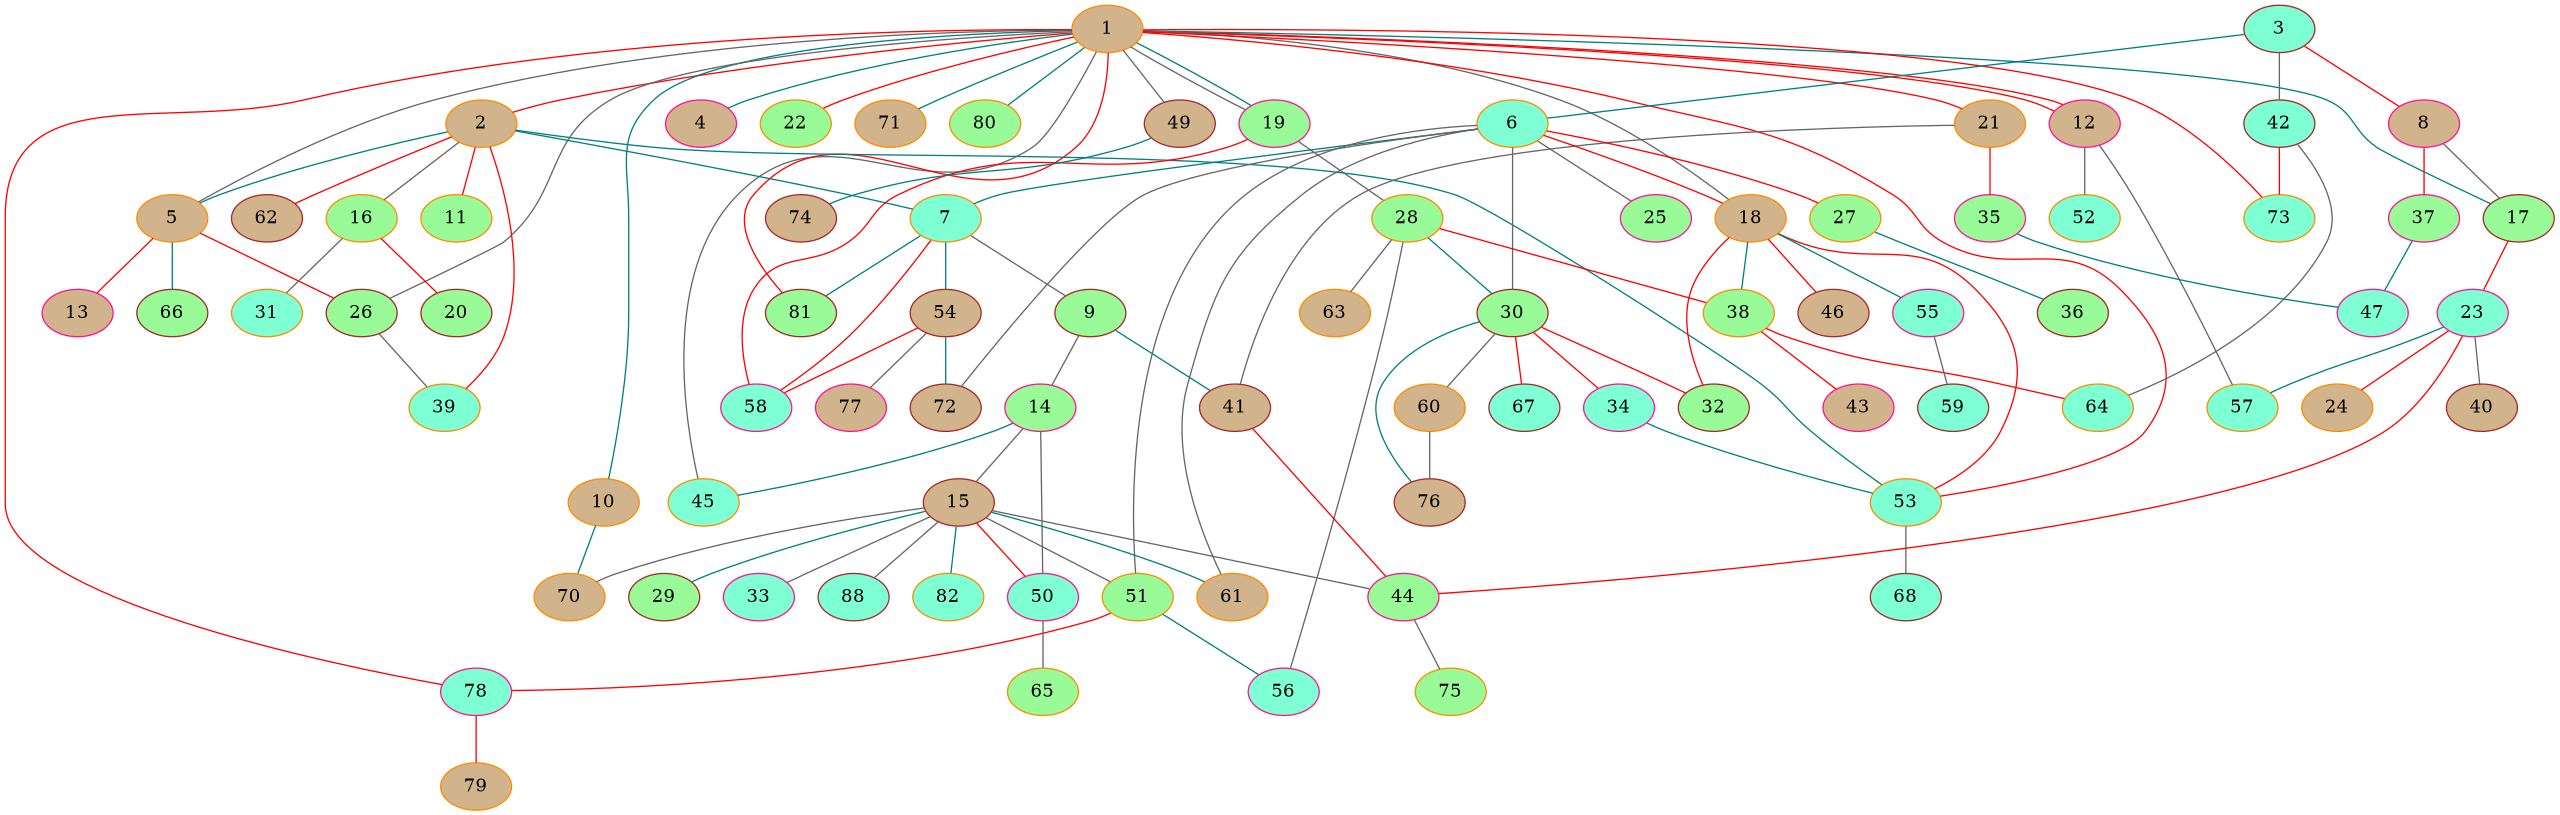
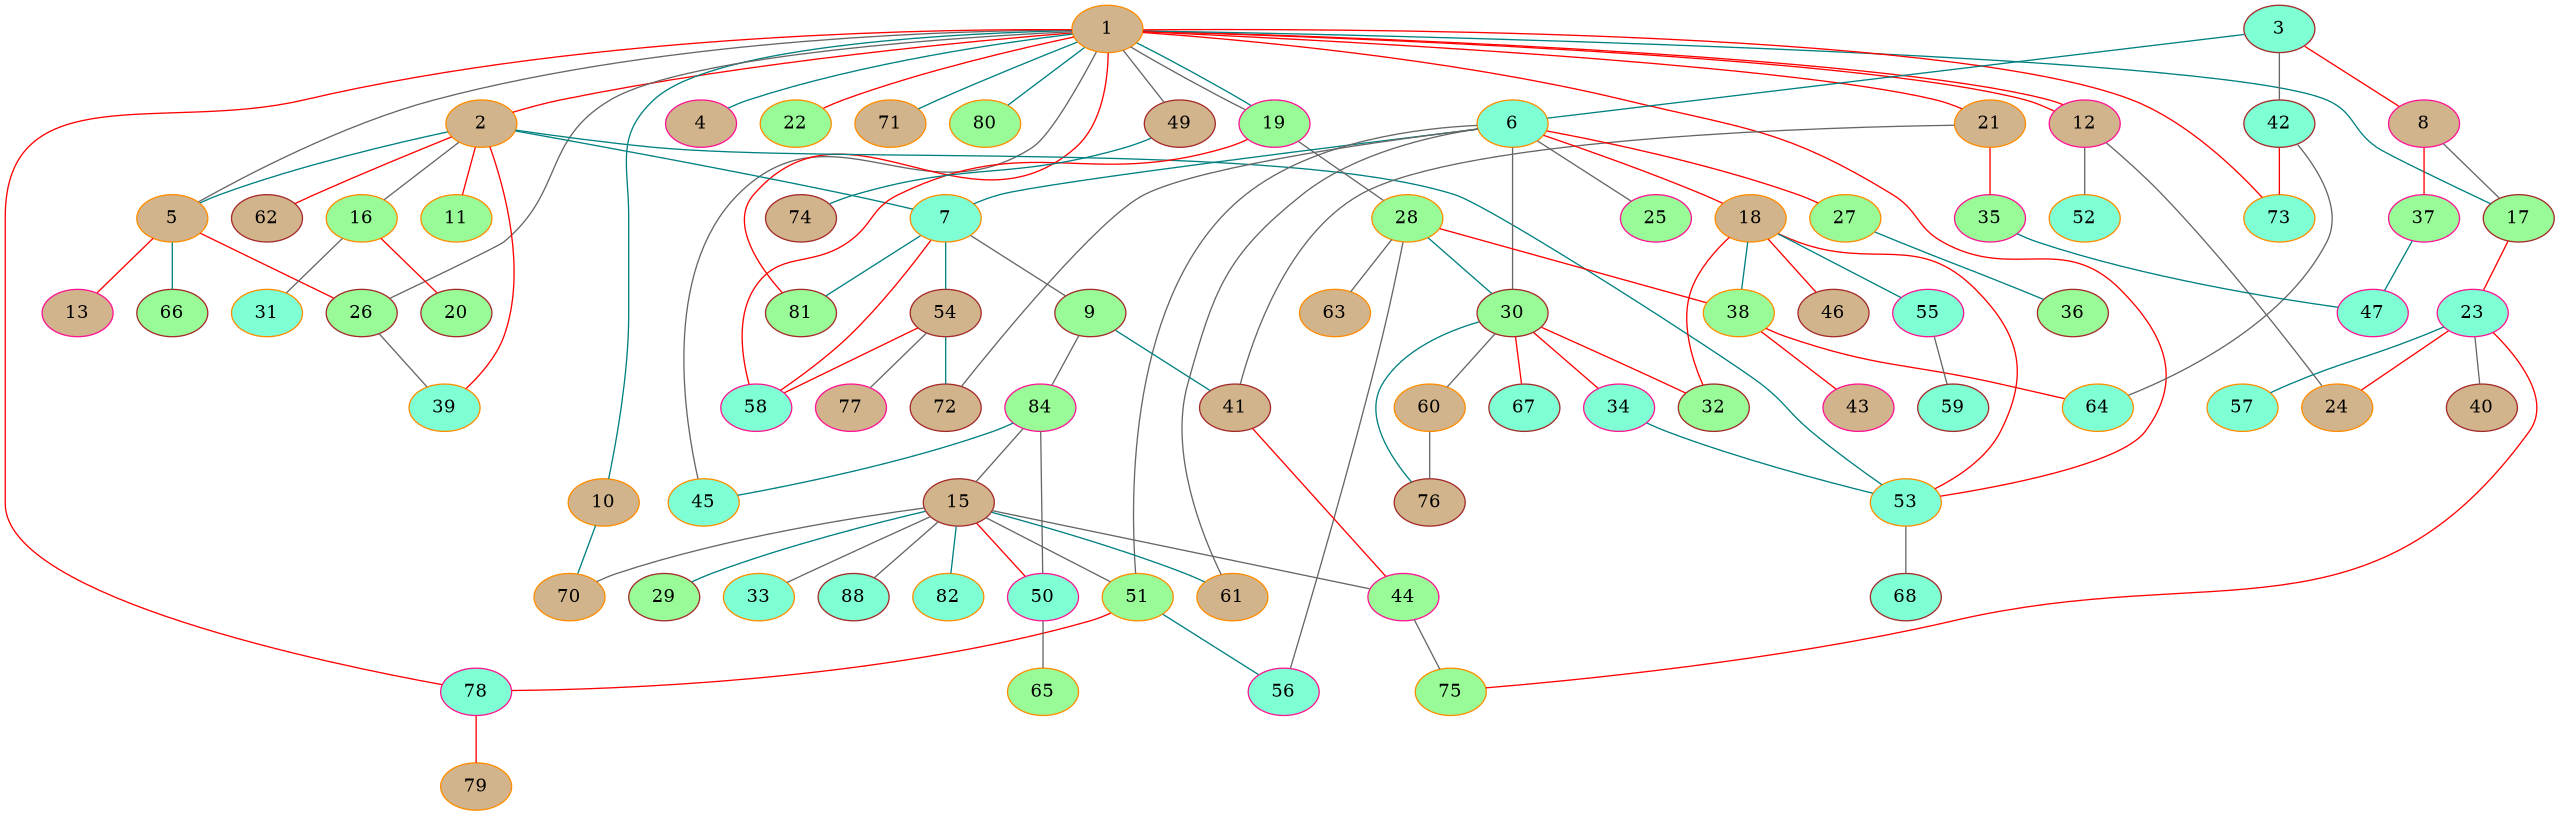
edge "1" -- "18": removed
edge "12" -- "57": now "12" -- "24"
node "14": label "14" -> "84"
edge "23" -- "44": now "23" -- "75"
node "33": color deeppink -> darkorange
